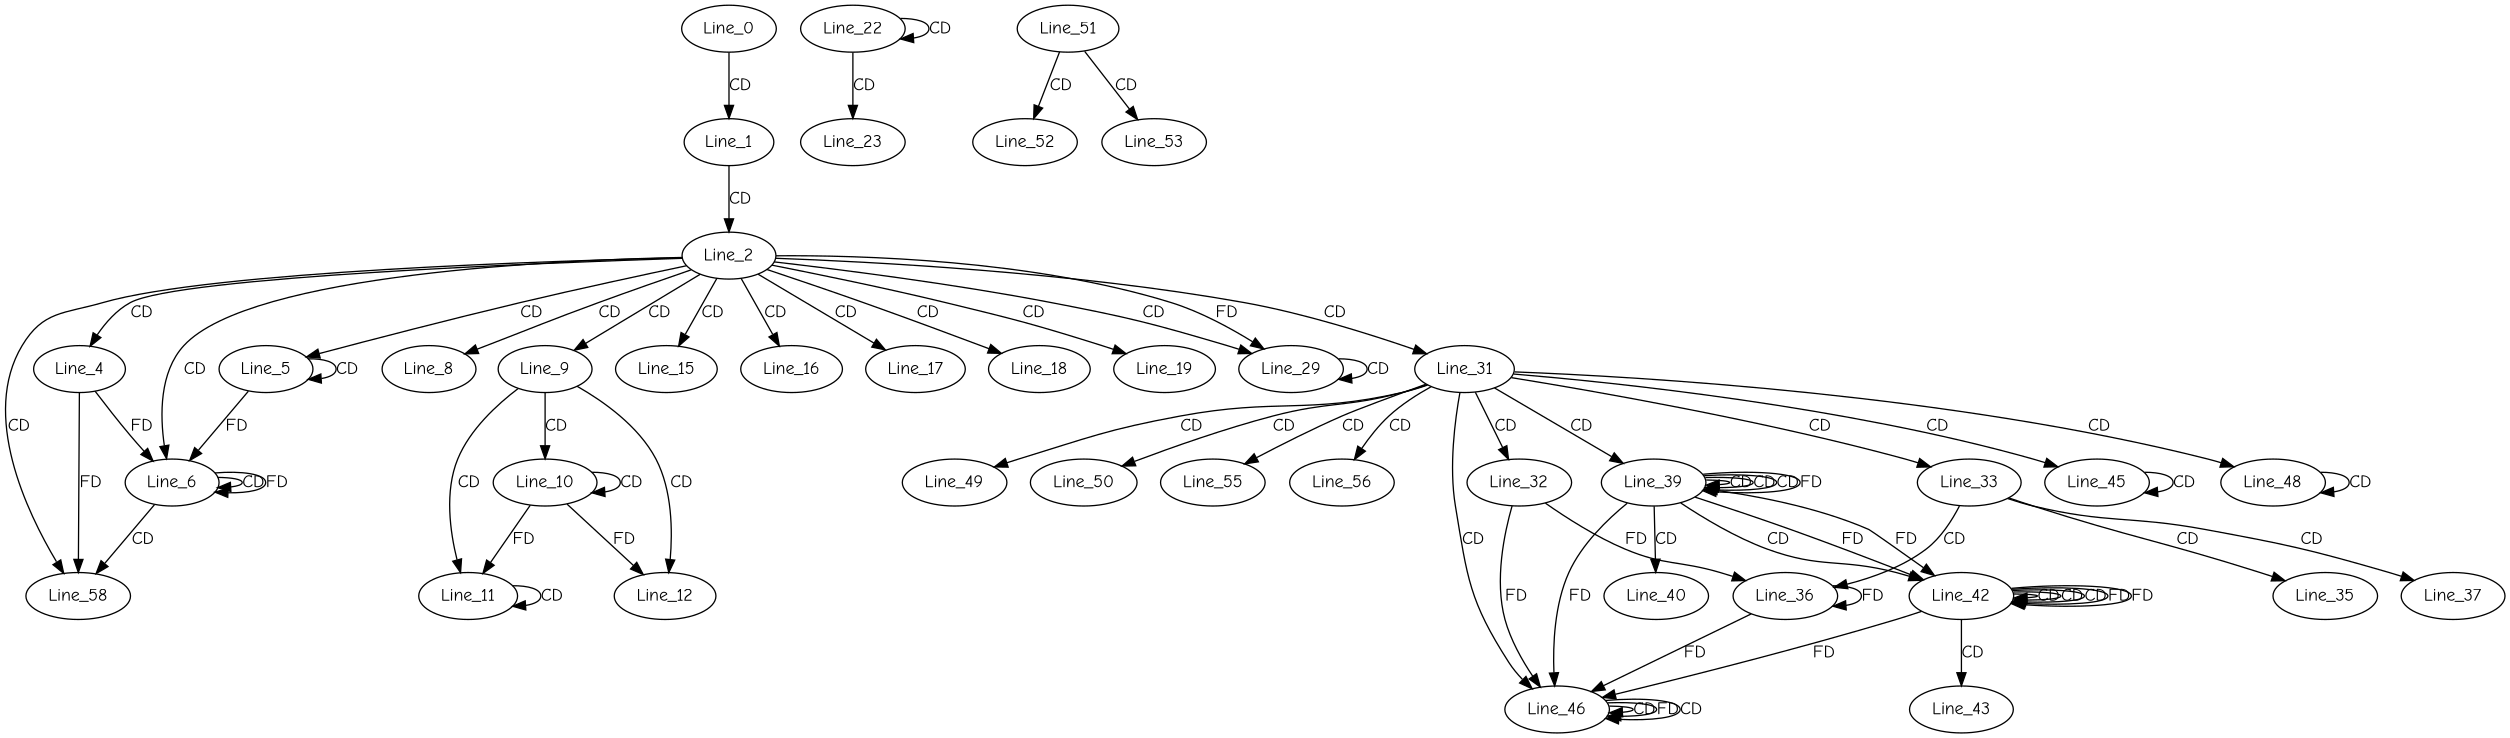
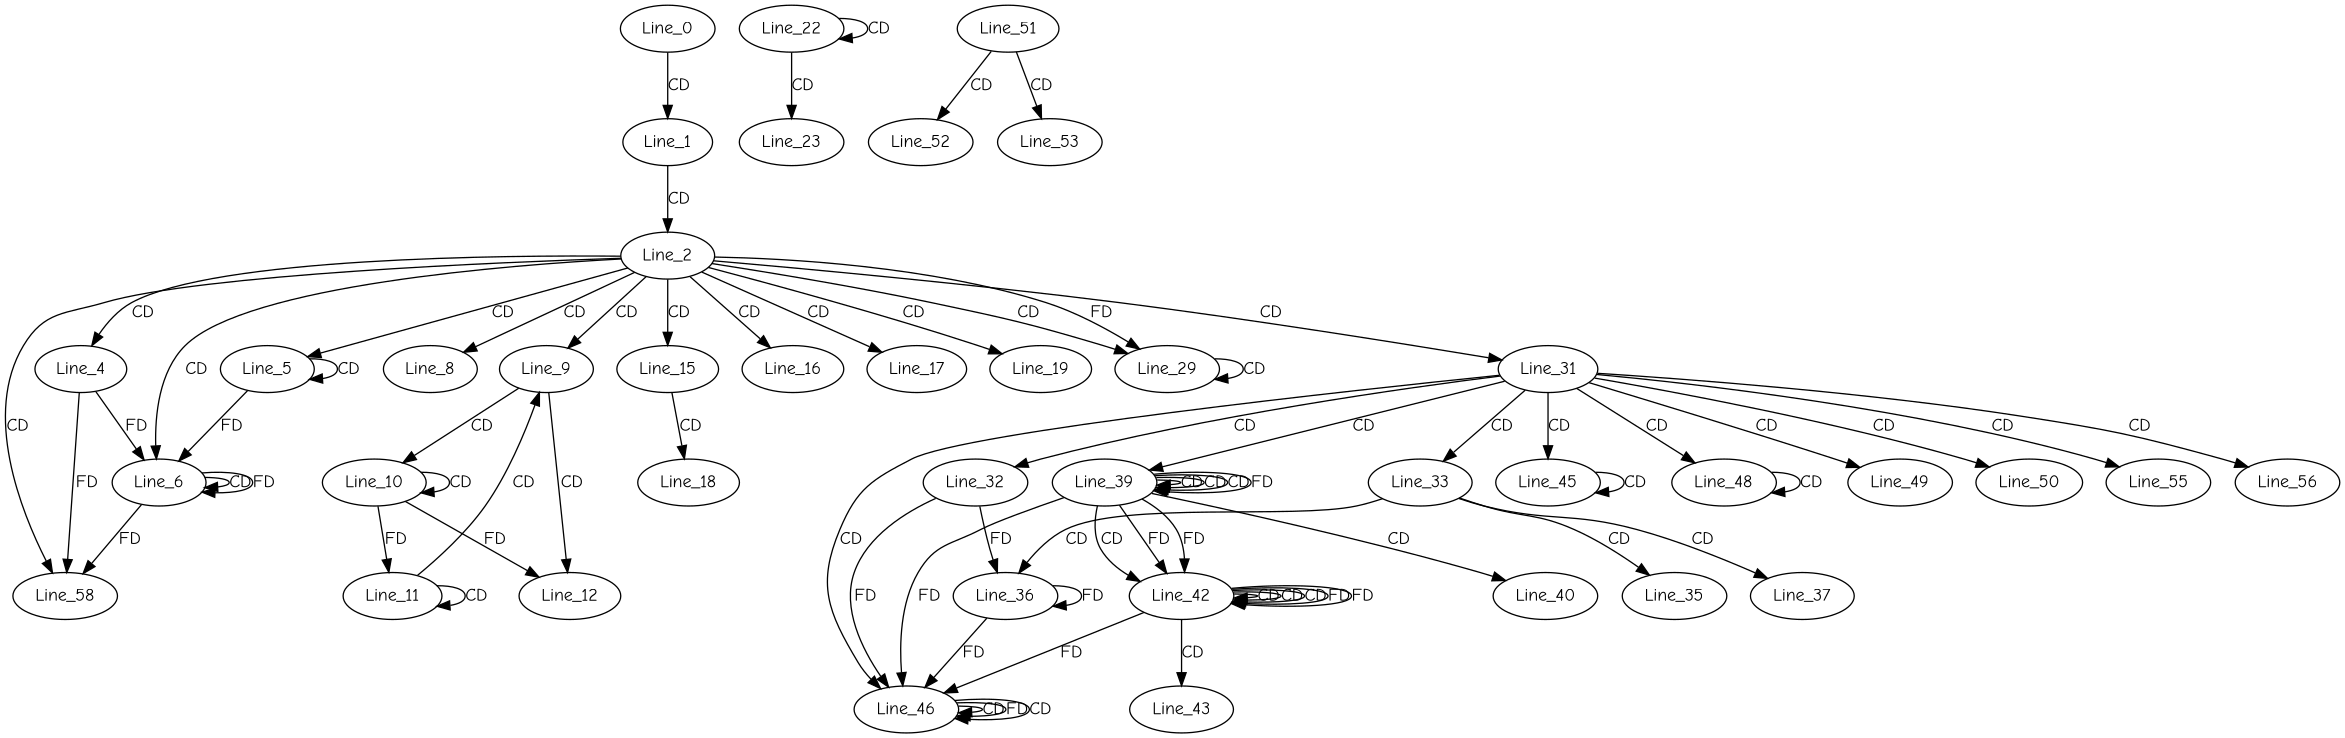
edge "Line_2" -> "Line_18": now "Line_15" -> "Line_18"
edge "Line_9" -> "Line_11": reversed
edge "Line_6" -> "Line_58": label "CD" -> "FD"
